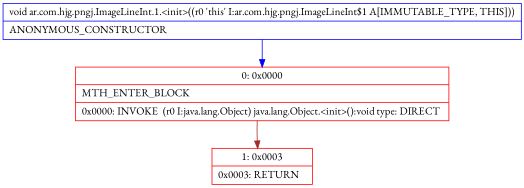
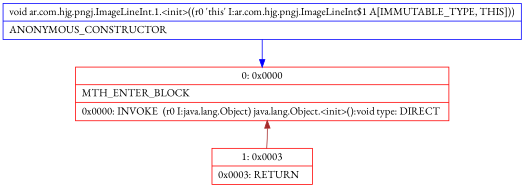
edge "0: 0x0000" -> "1: 0x0003": reversed
